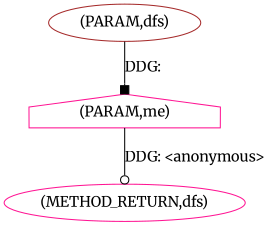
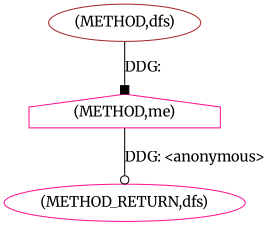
node "(PARAM,dfs)": label "(PARAM,dfs)" -> "(METHOD,dfs)"
node "(PARAM,me)": label "(PARAM,me)" -> "(METHOD,me)"
